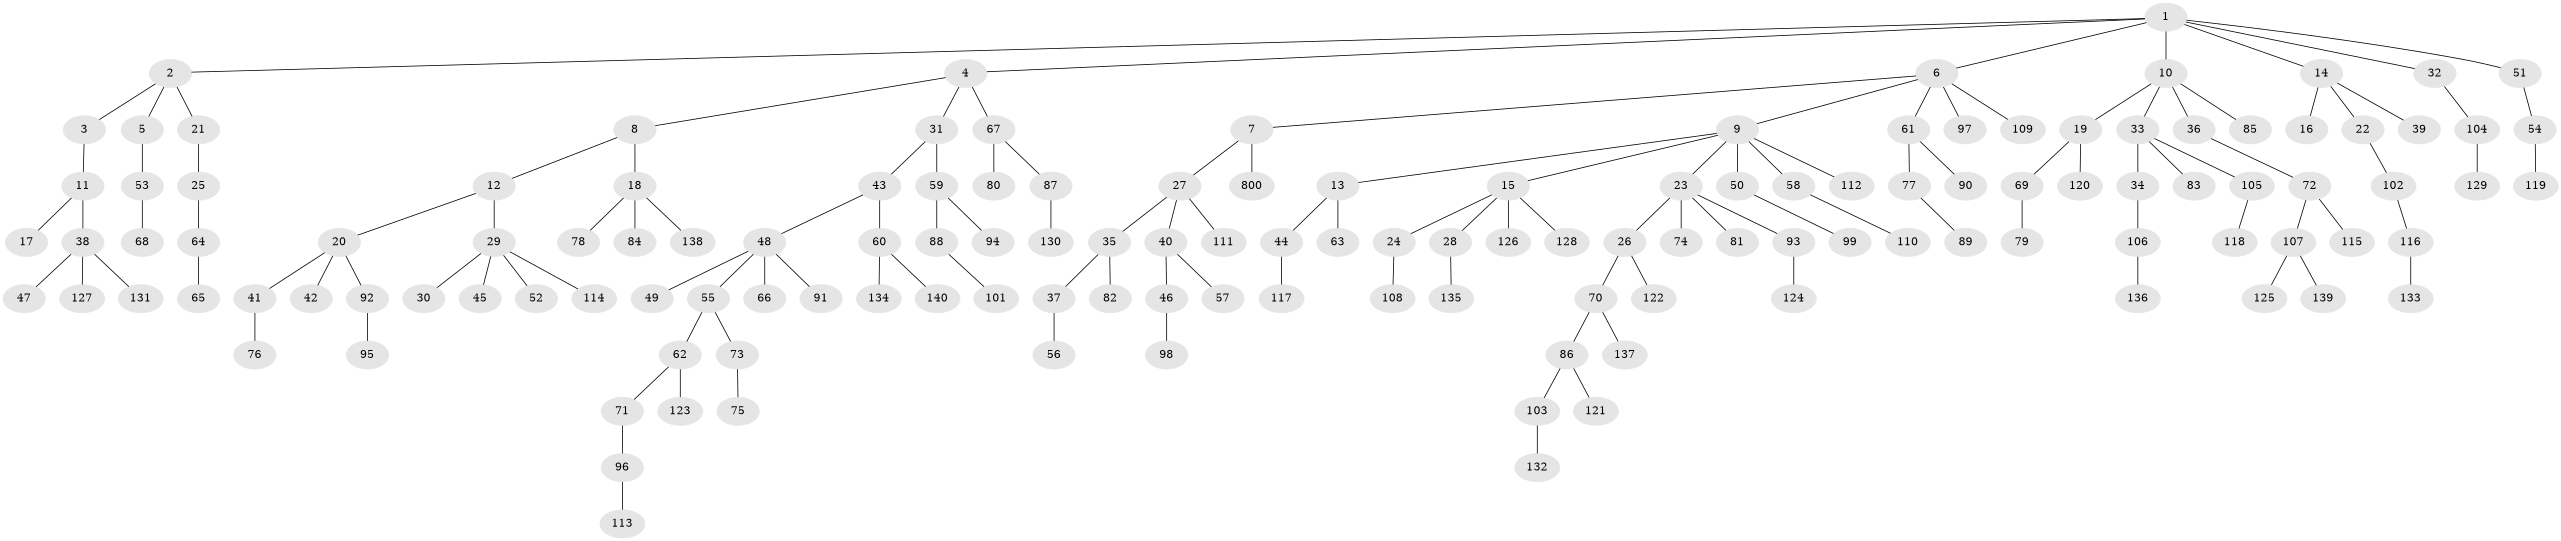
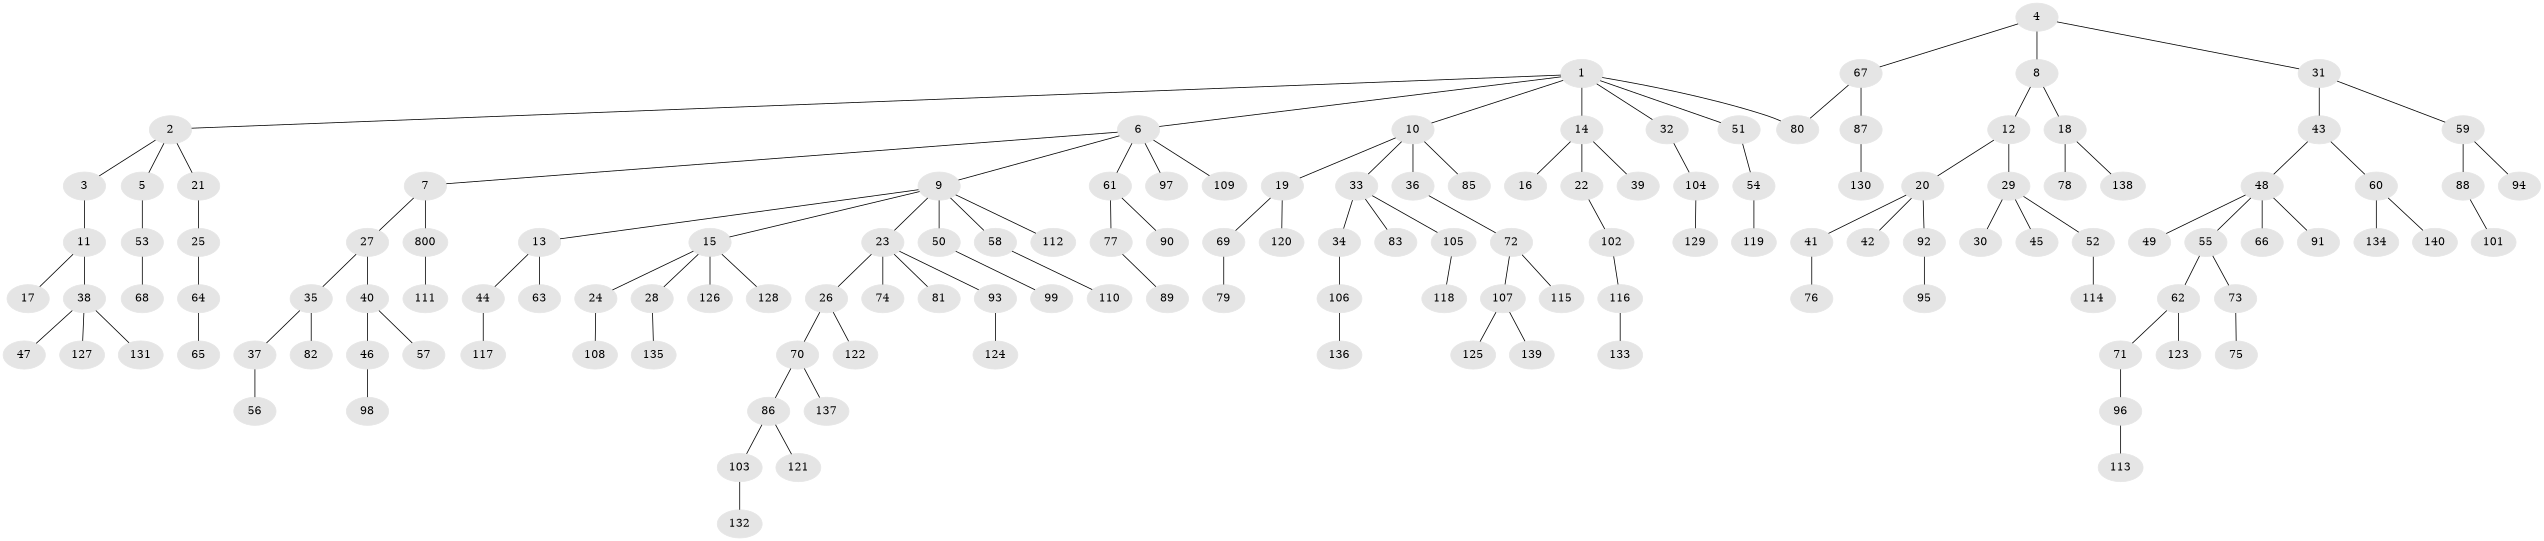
edge "1" -- "4": now "1" -- "80"
edge "27" -- "111": now "800" -- "111"
node "84": removed
edge "29" -- "114": now "52" -- "114"
